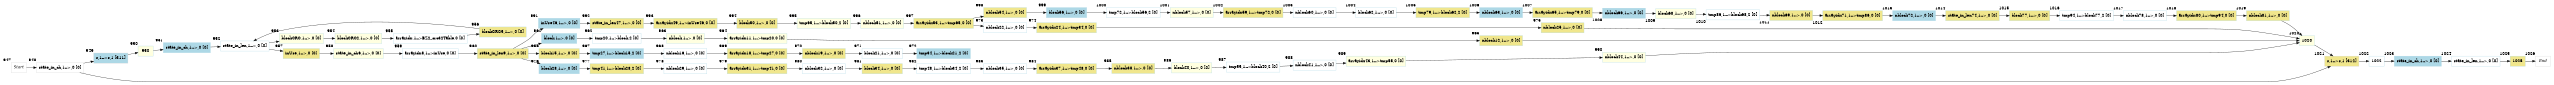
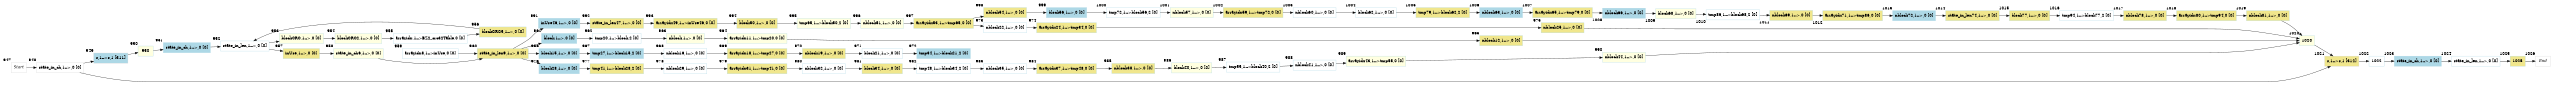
node "nblock78,1-->,0 [0] 1017": fillcolor white -> khaki
edge "state_in_ch6,1-->,0 [0] 958" -> "arrayidx8,1-->inUse,0 [0] 959": now "state_in_ch6,1-->,0 [0] 958" -> "state_in_len9,1-->,0 [0] 960"
node "block15,1-->,0 [0] 966": fillcolor khaki -> lightblue
